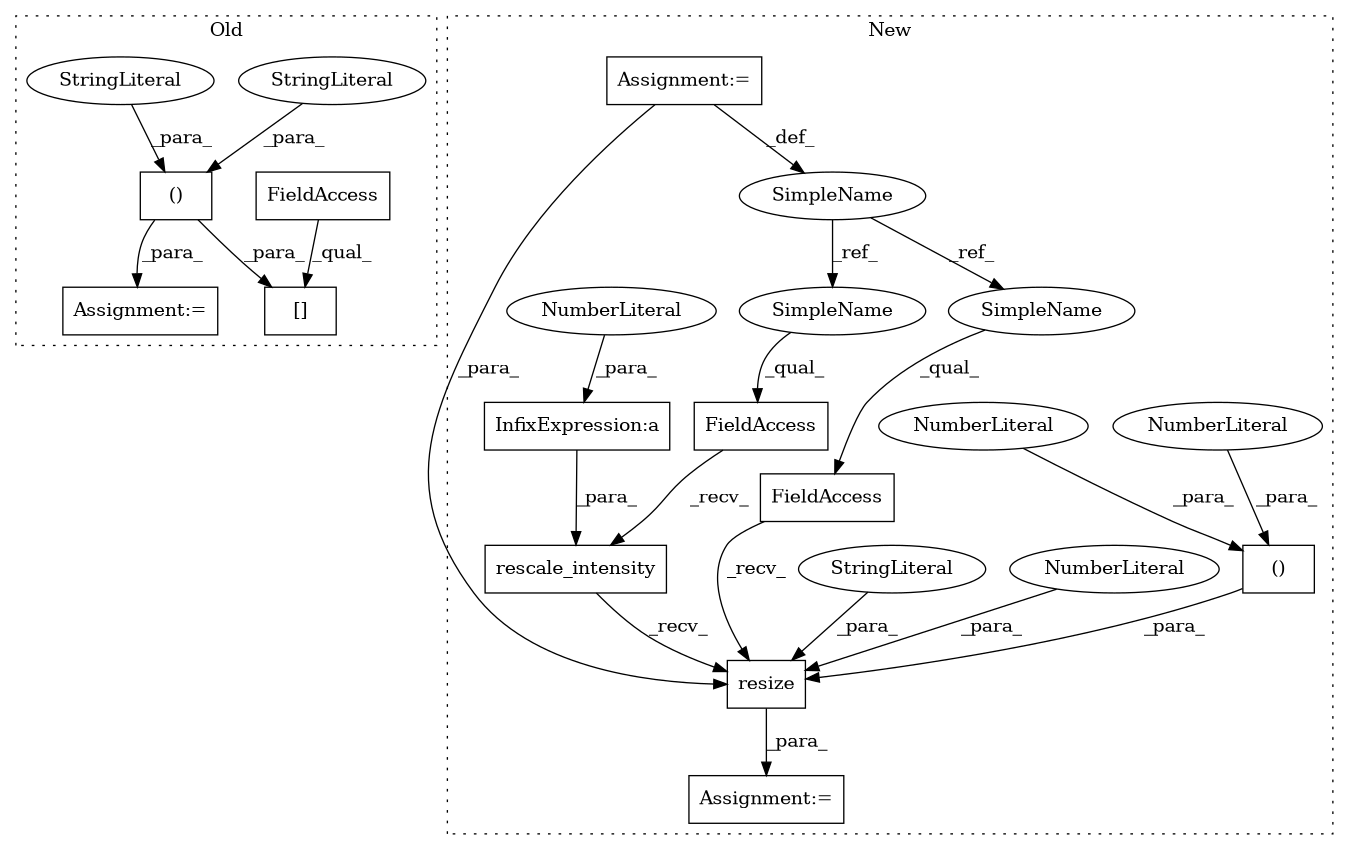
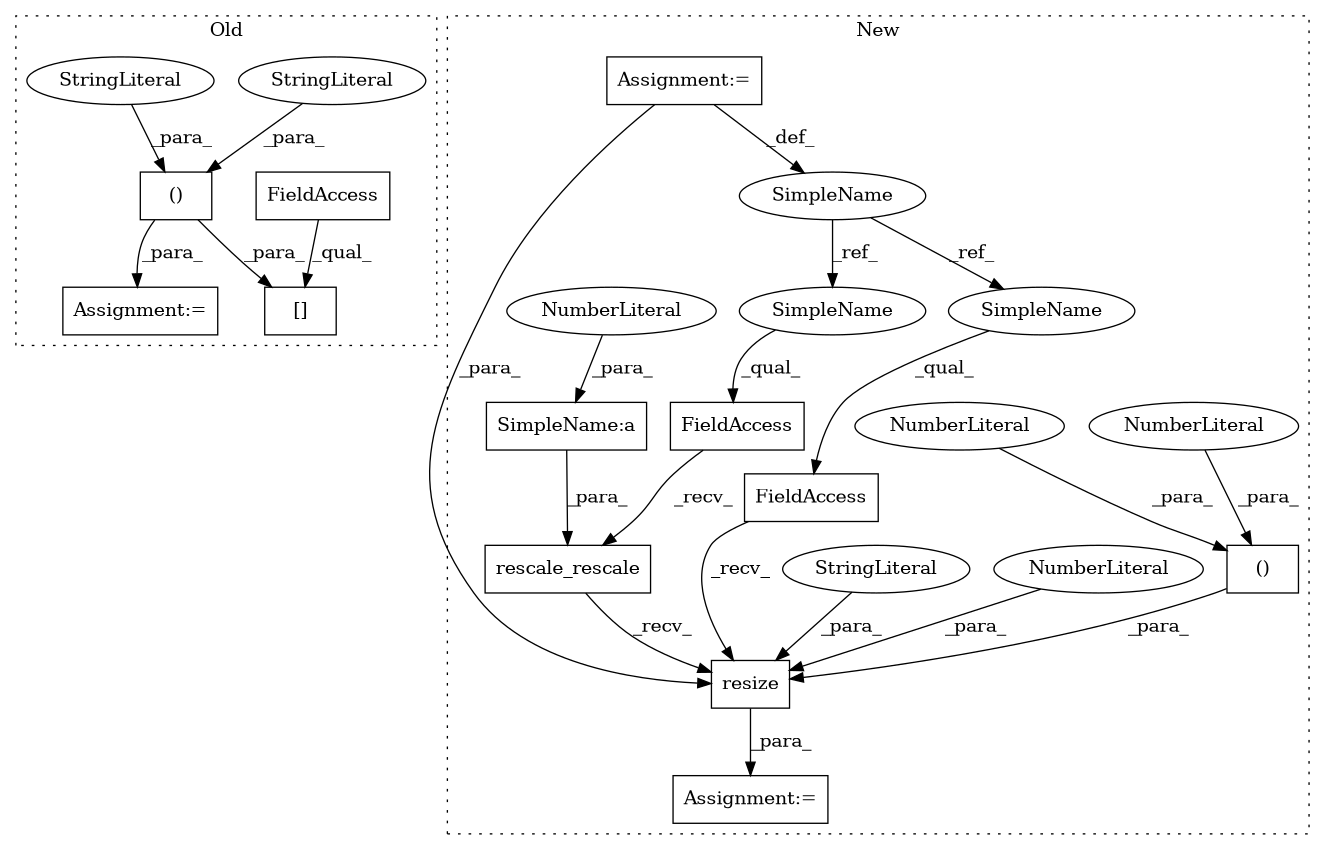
node "InfixExpression:a": label "InfixExpression:a" -> "SimpleName:a"
node "rescale_intensity": label "rescale_intensity" -> "rescale_rescale"
